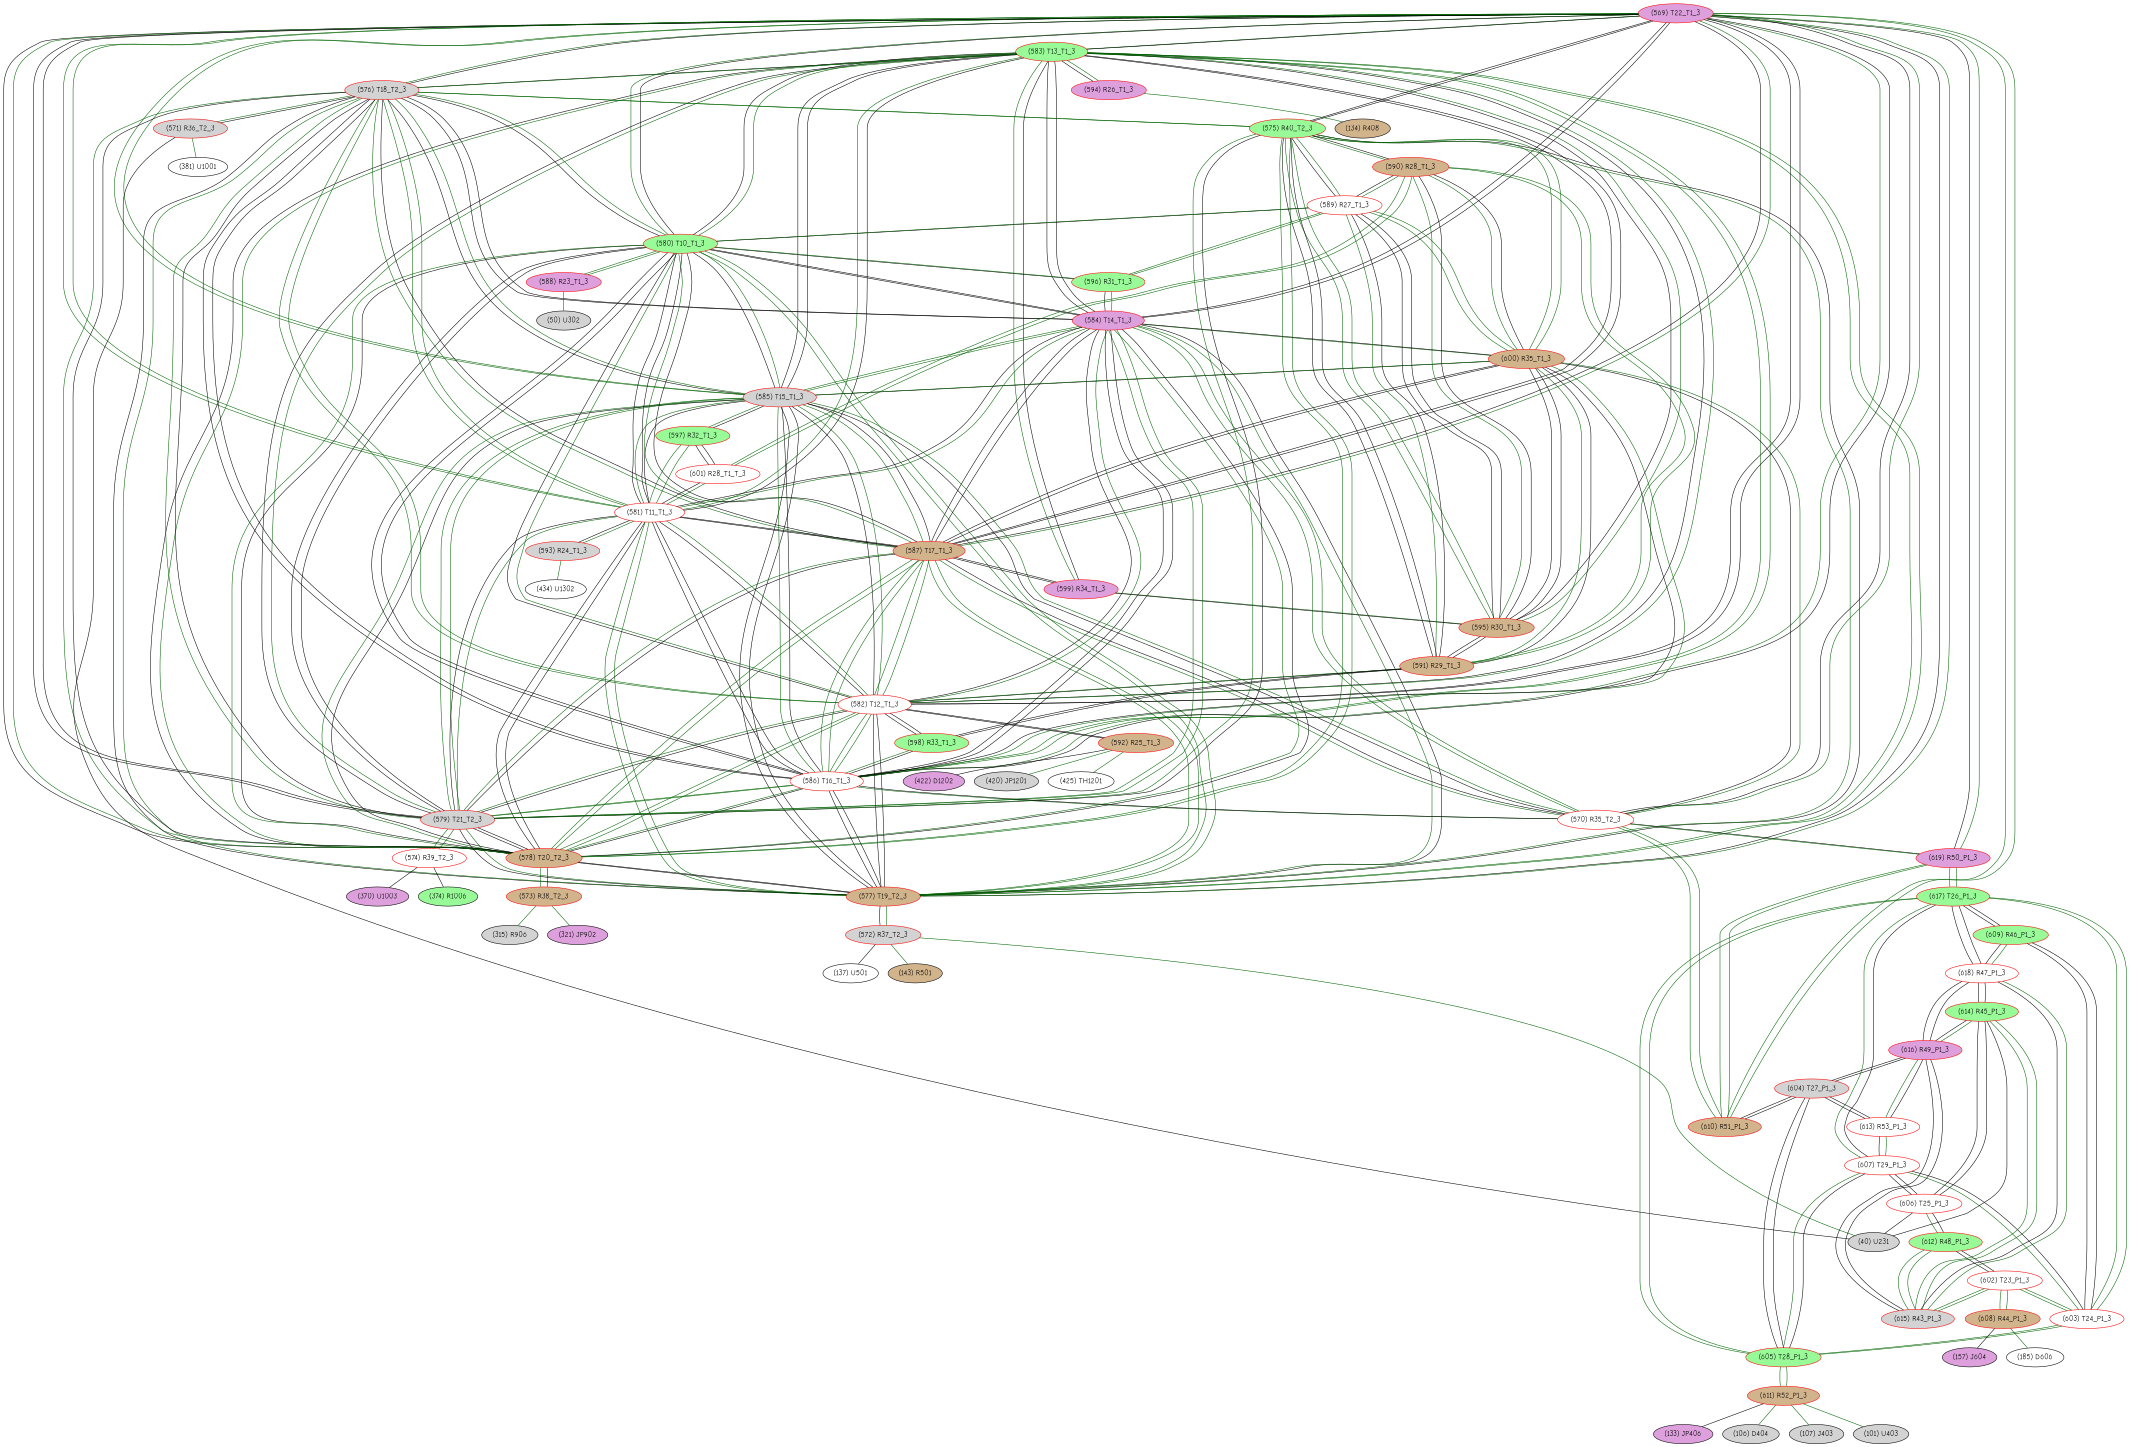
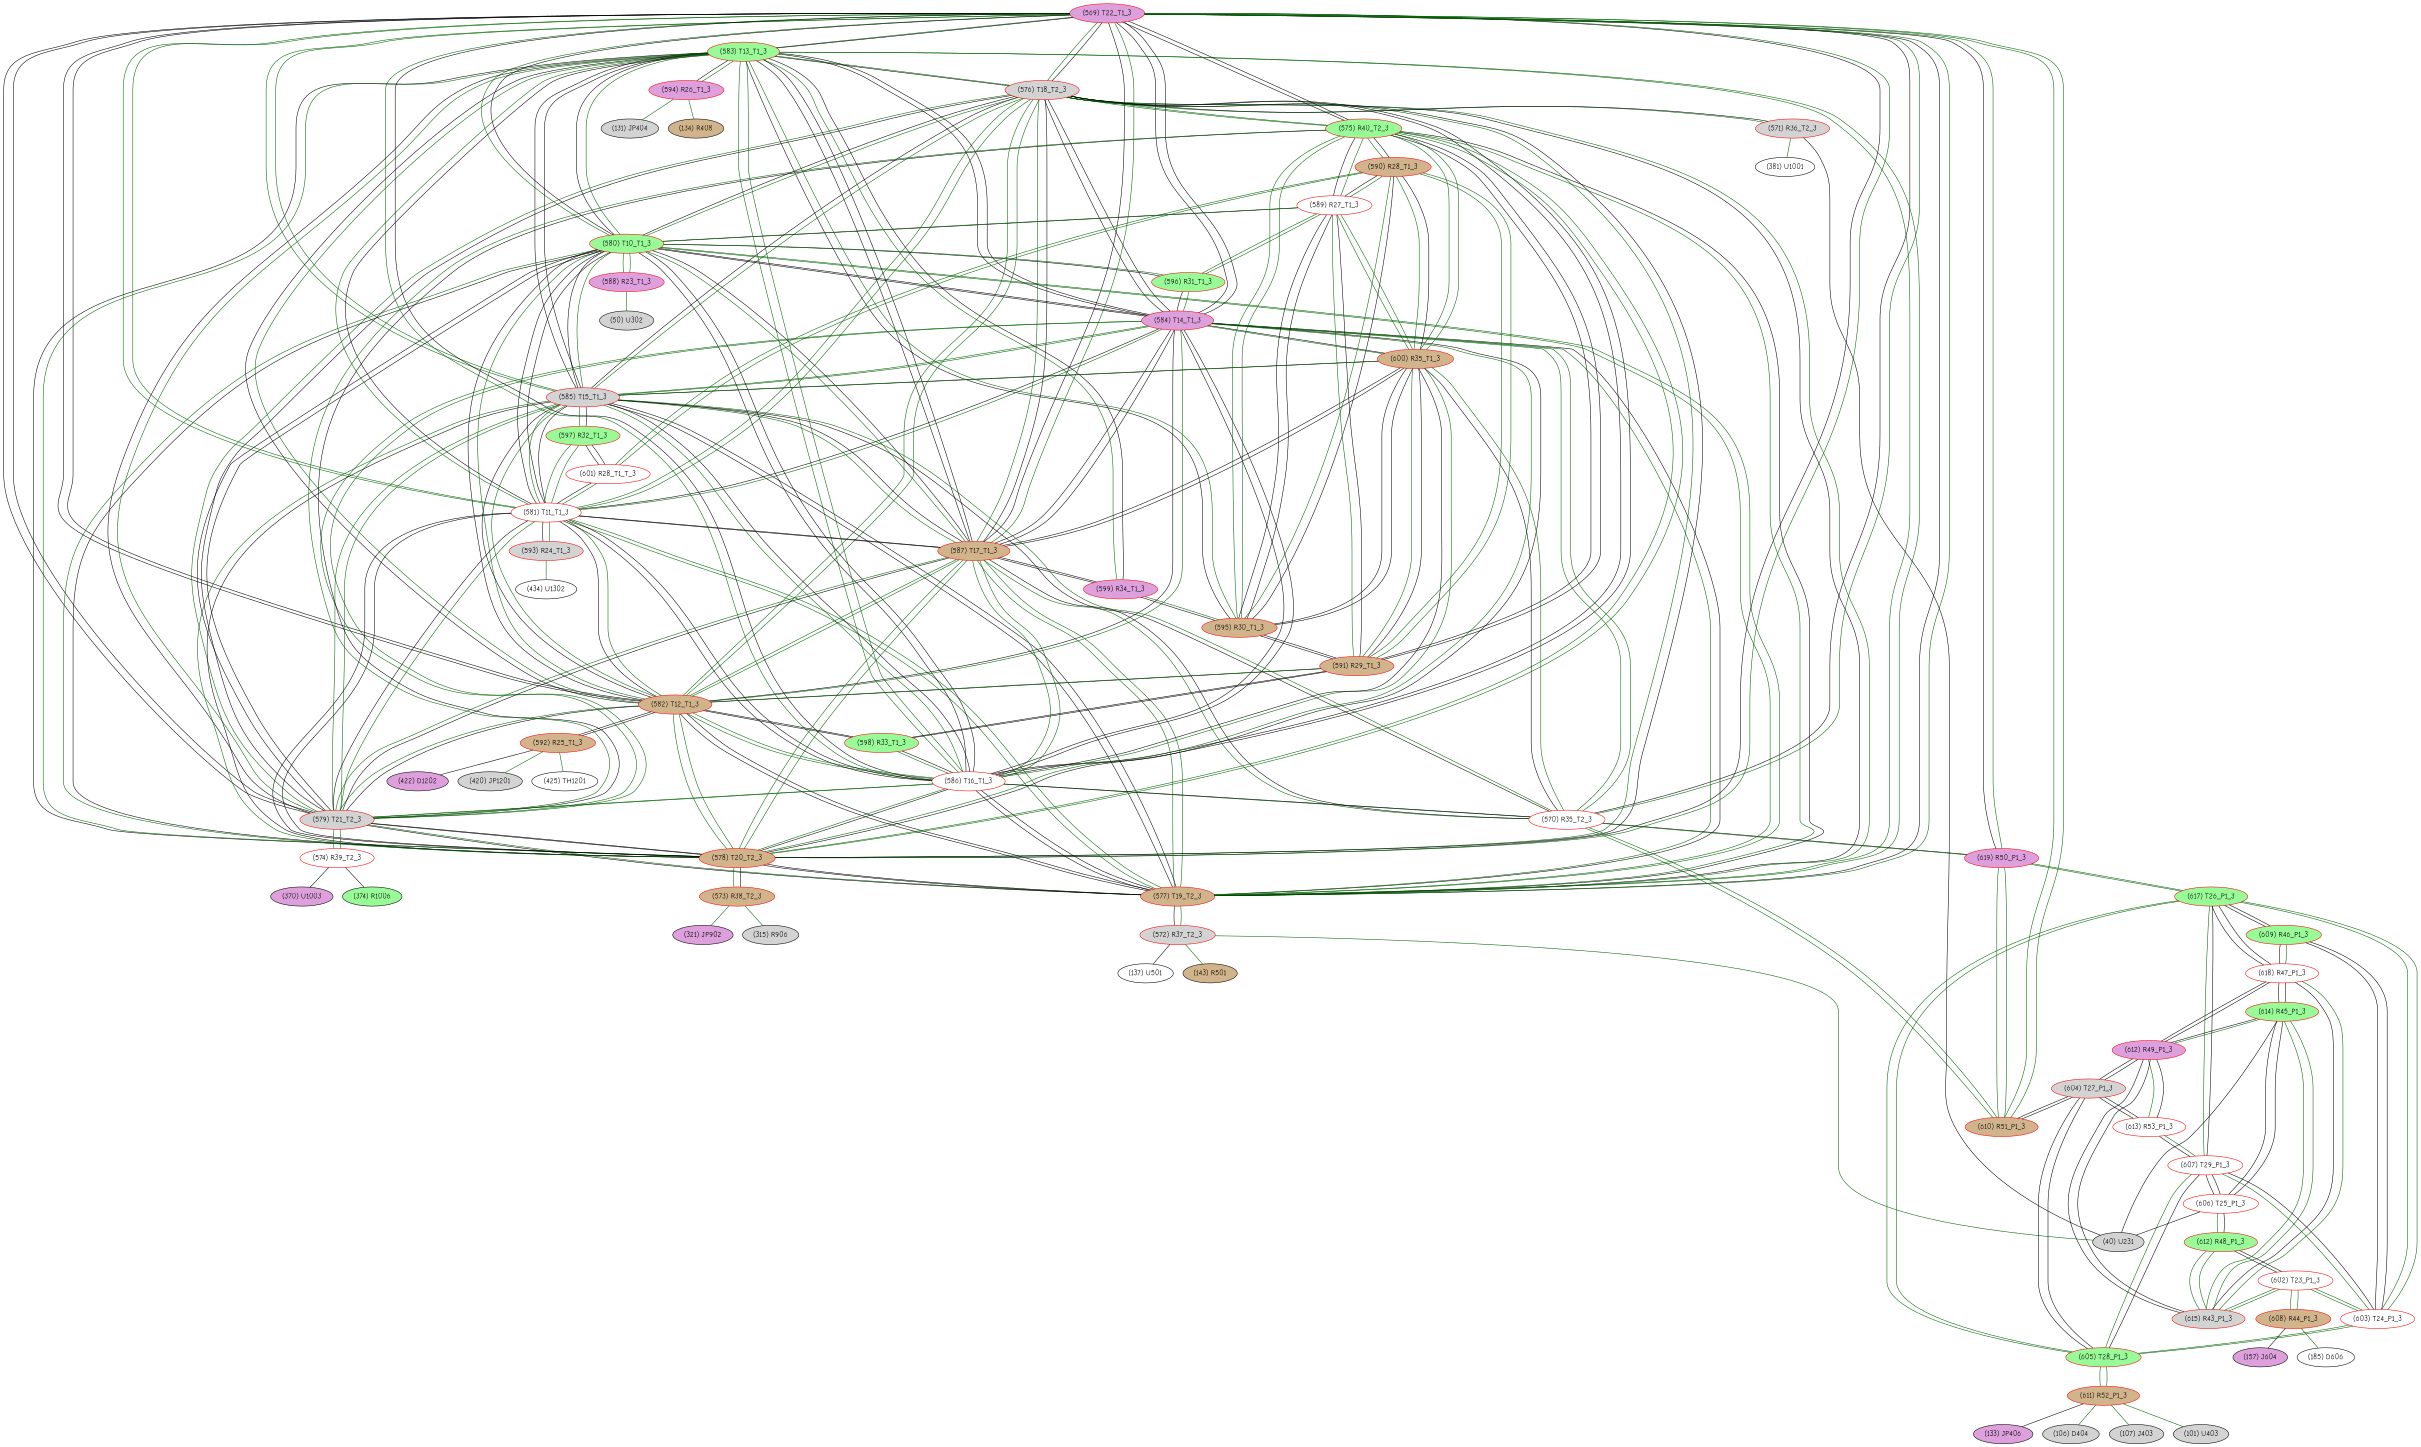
node "(131) JP404": added
node "(582) T12_T1_3": fillcolor white -> tan
node "(616) R49_P1_3": label "(616) R49_P1_3" -> "(612) R49_P1_3"
